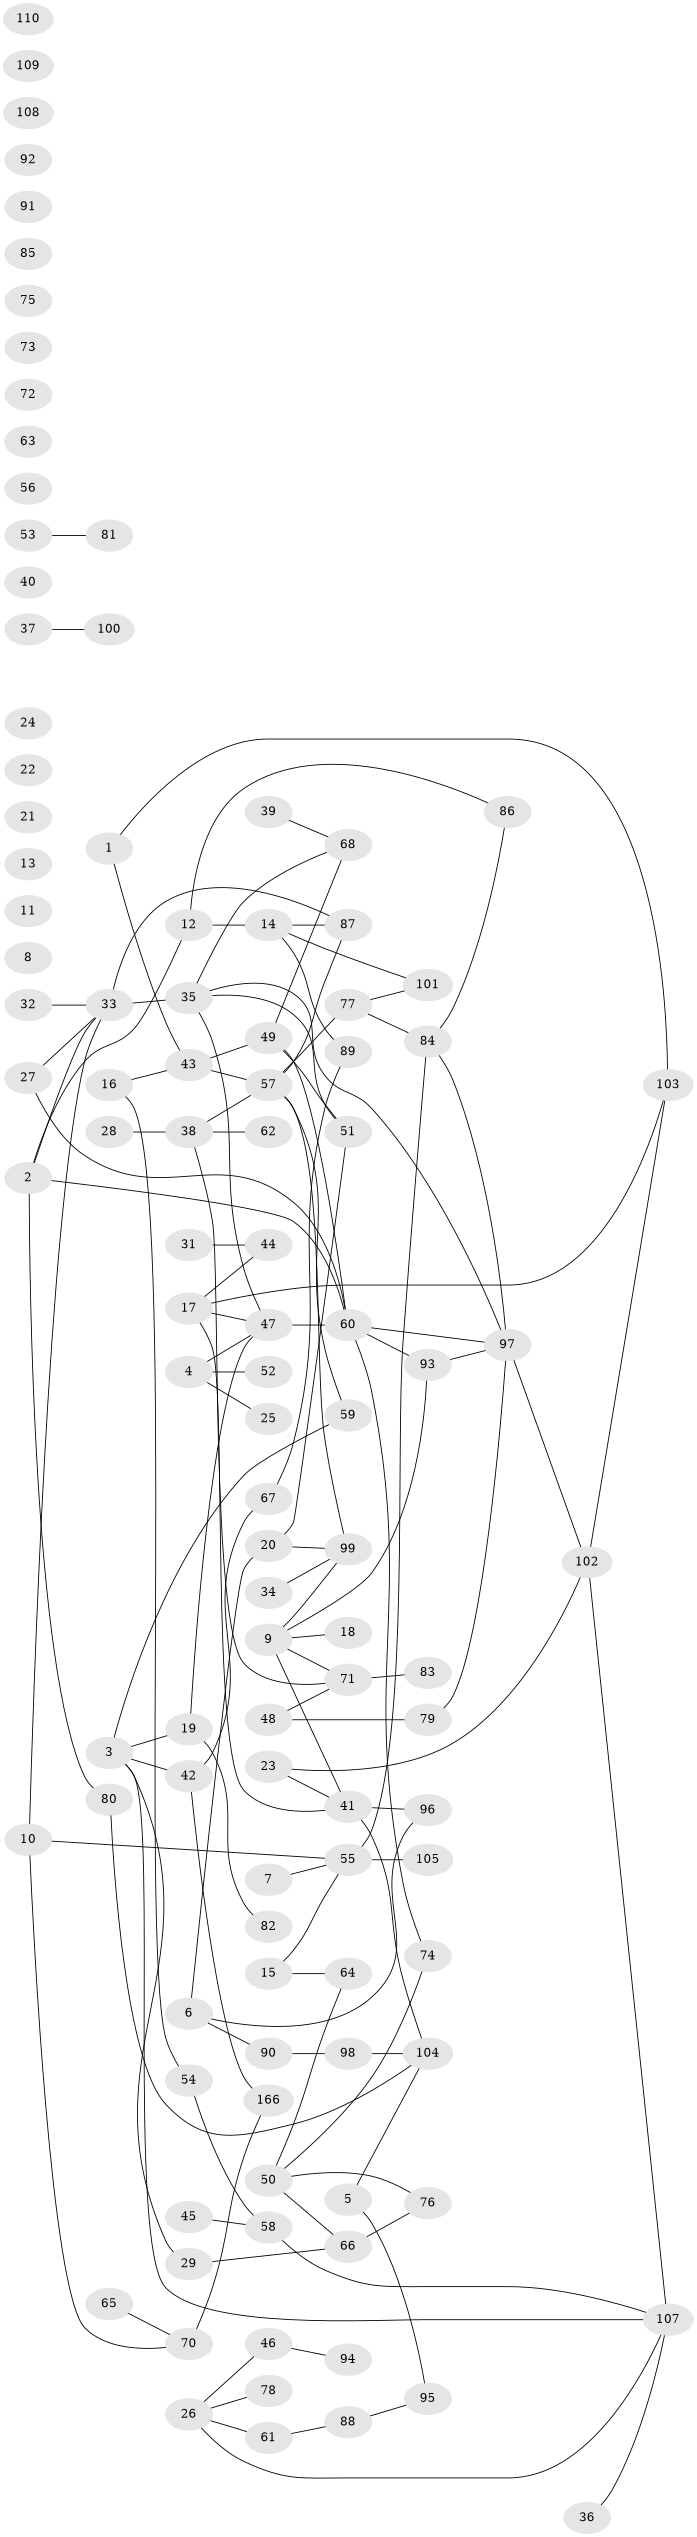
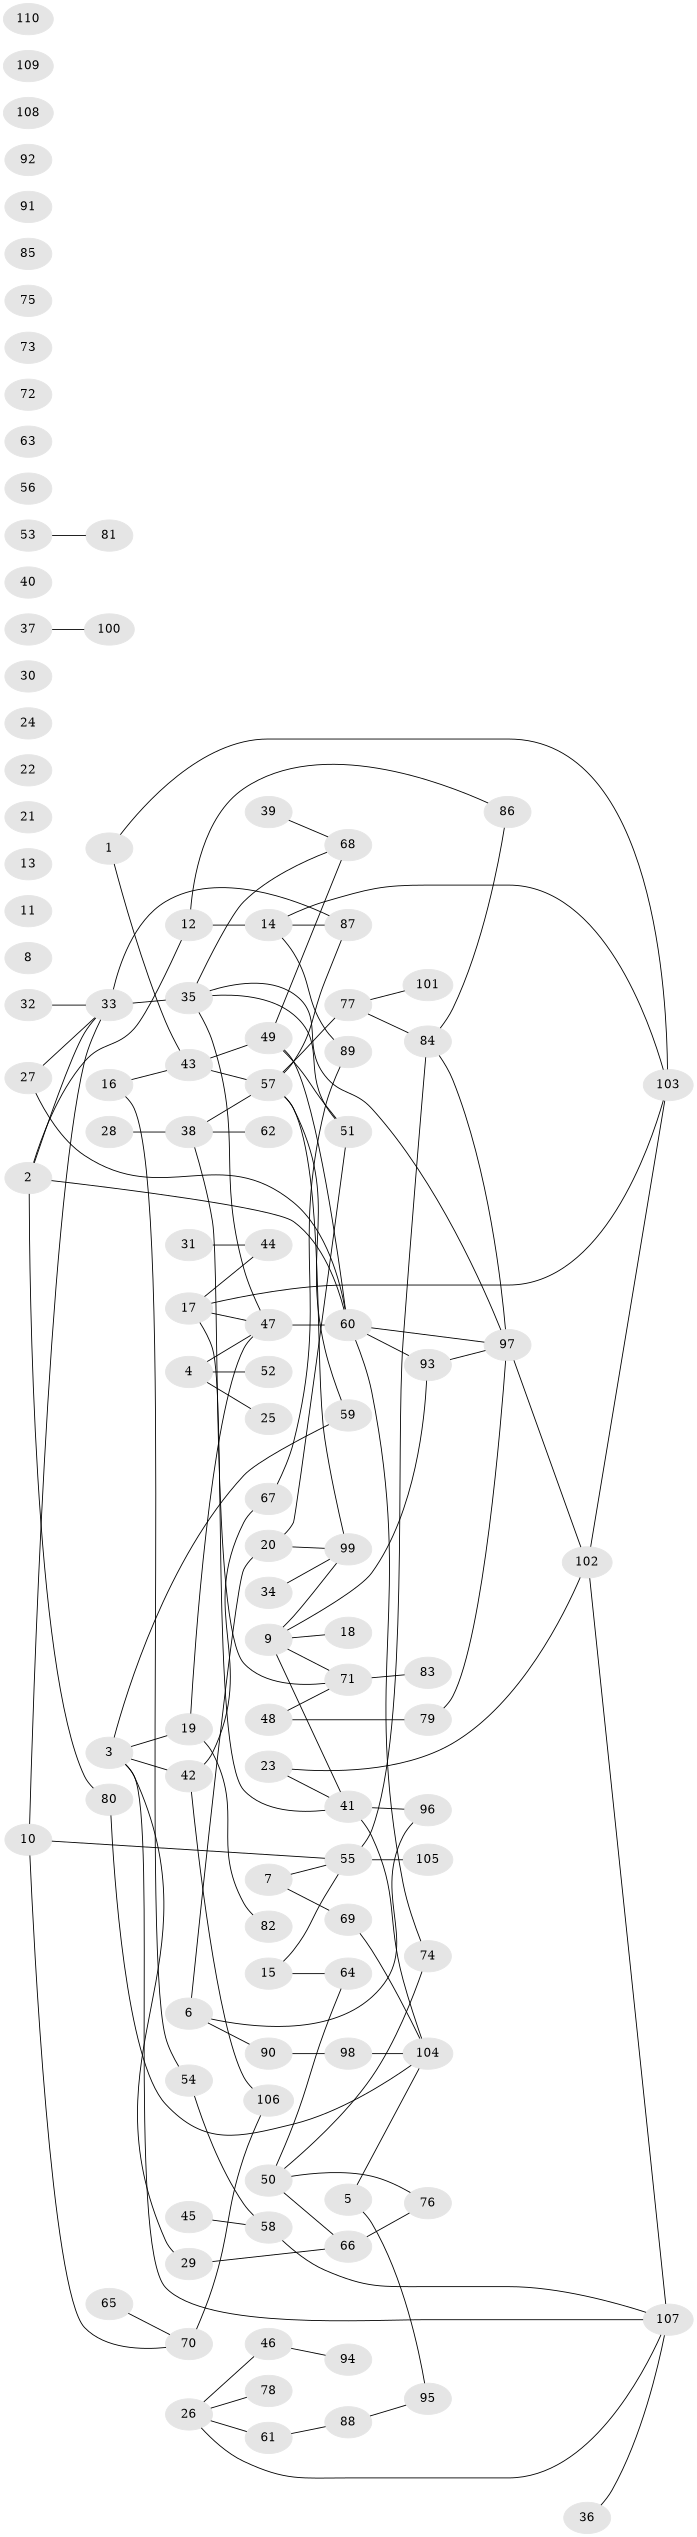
node "30": added
edge "14" -- "101": now "14" -- "103"
node "69": added
node "166": label "166" -> "106"
